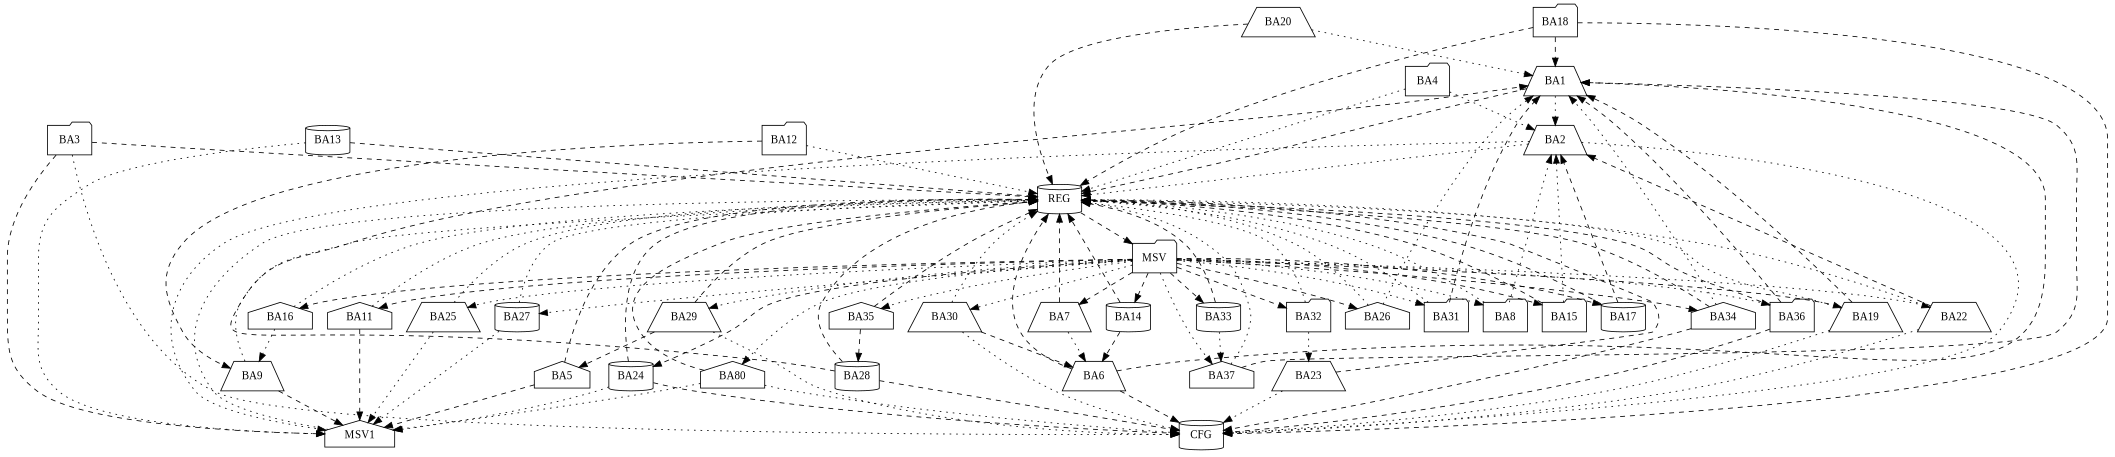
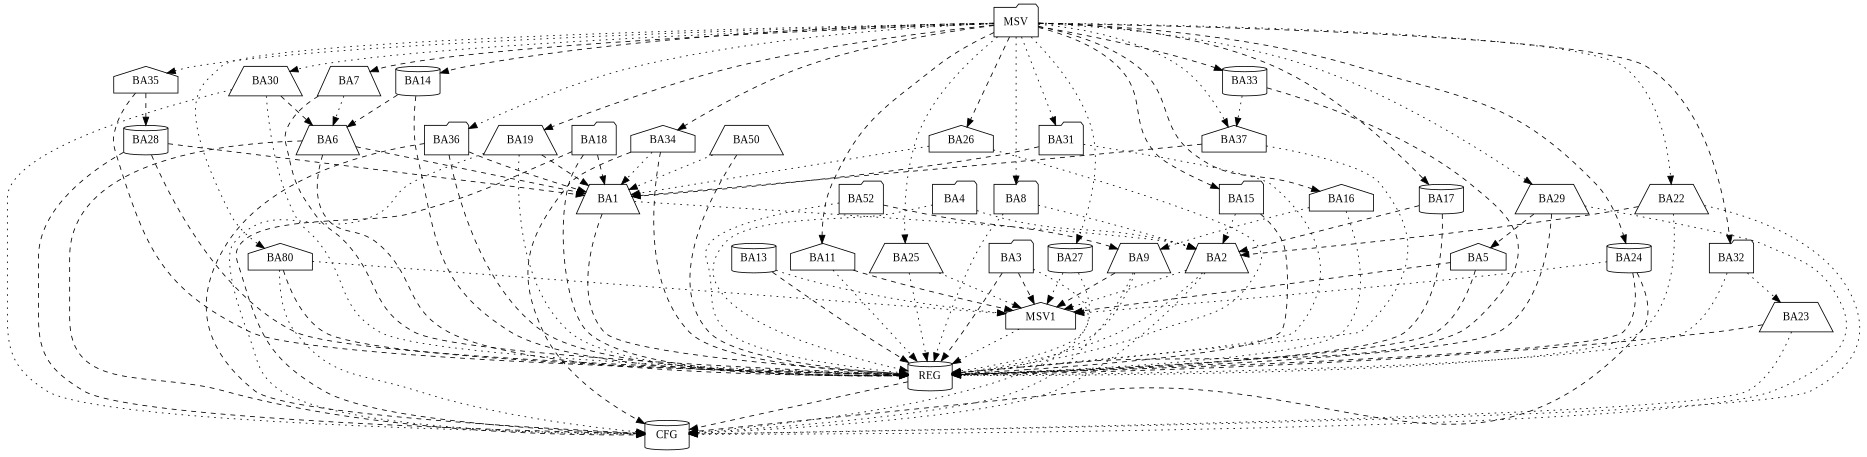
node "BA20": label "BA20" -> "BA50"
node "BA12": label "BA12" -> "BA52"
edge "REG" -> "MSV": now "REG" -> "CFG"
edge "BA9" -> "CFG": added
